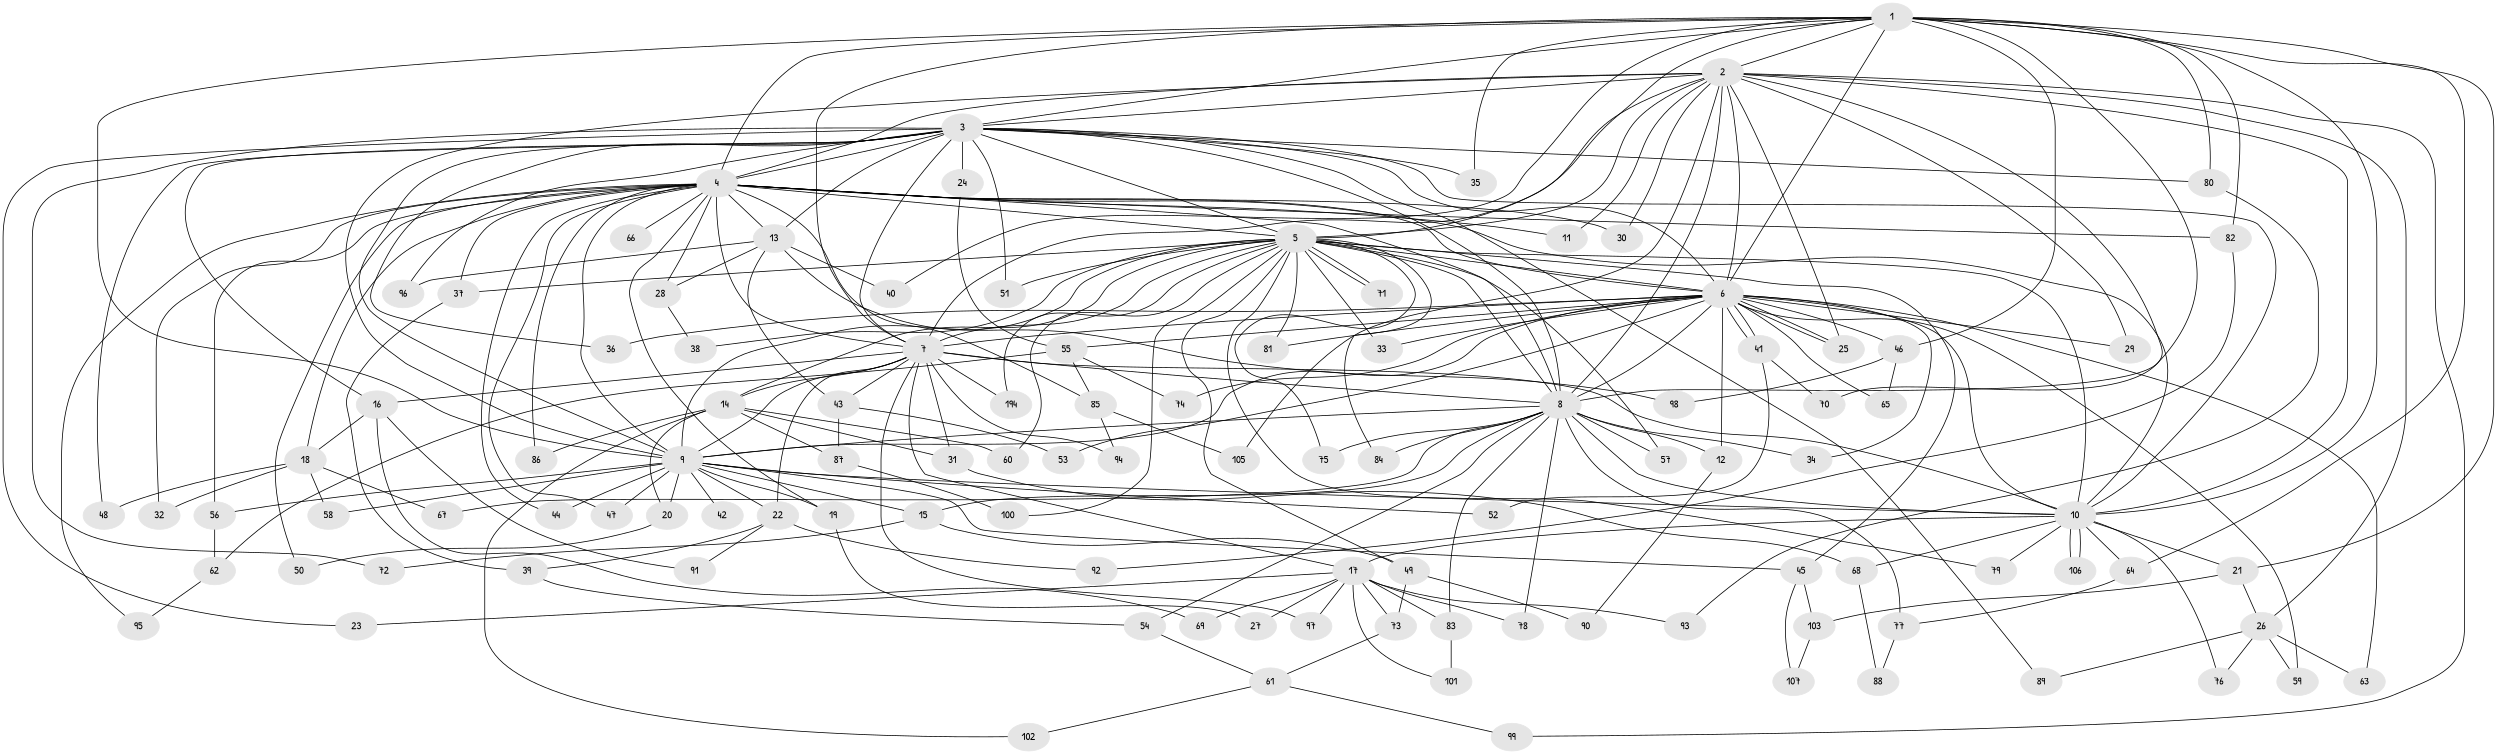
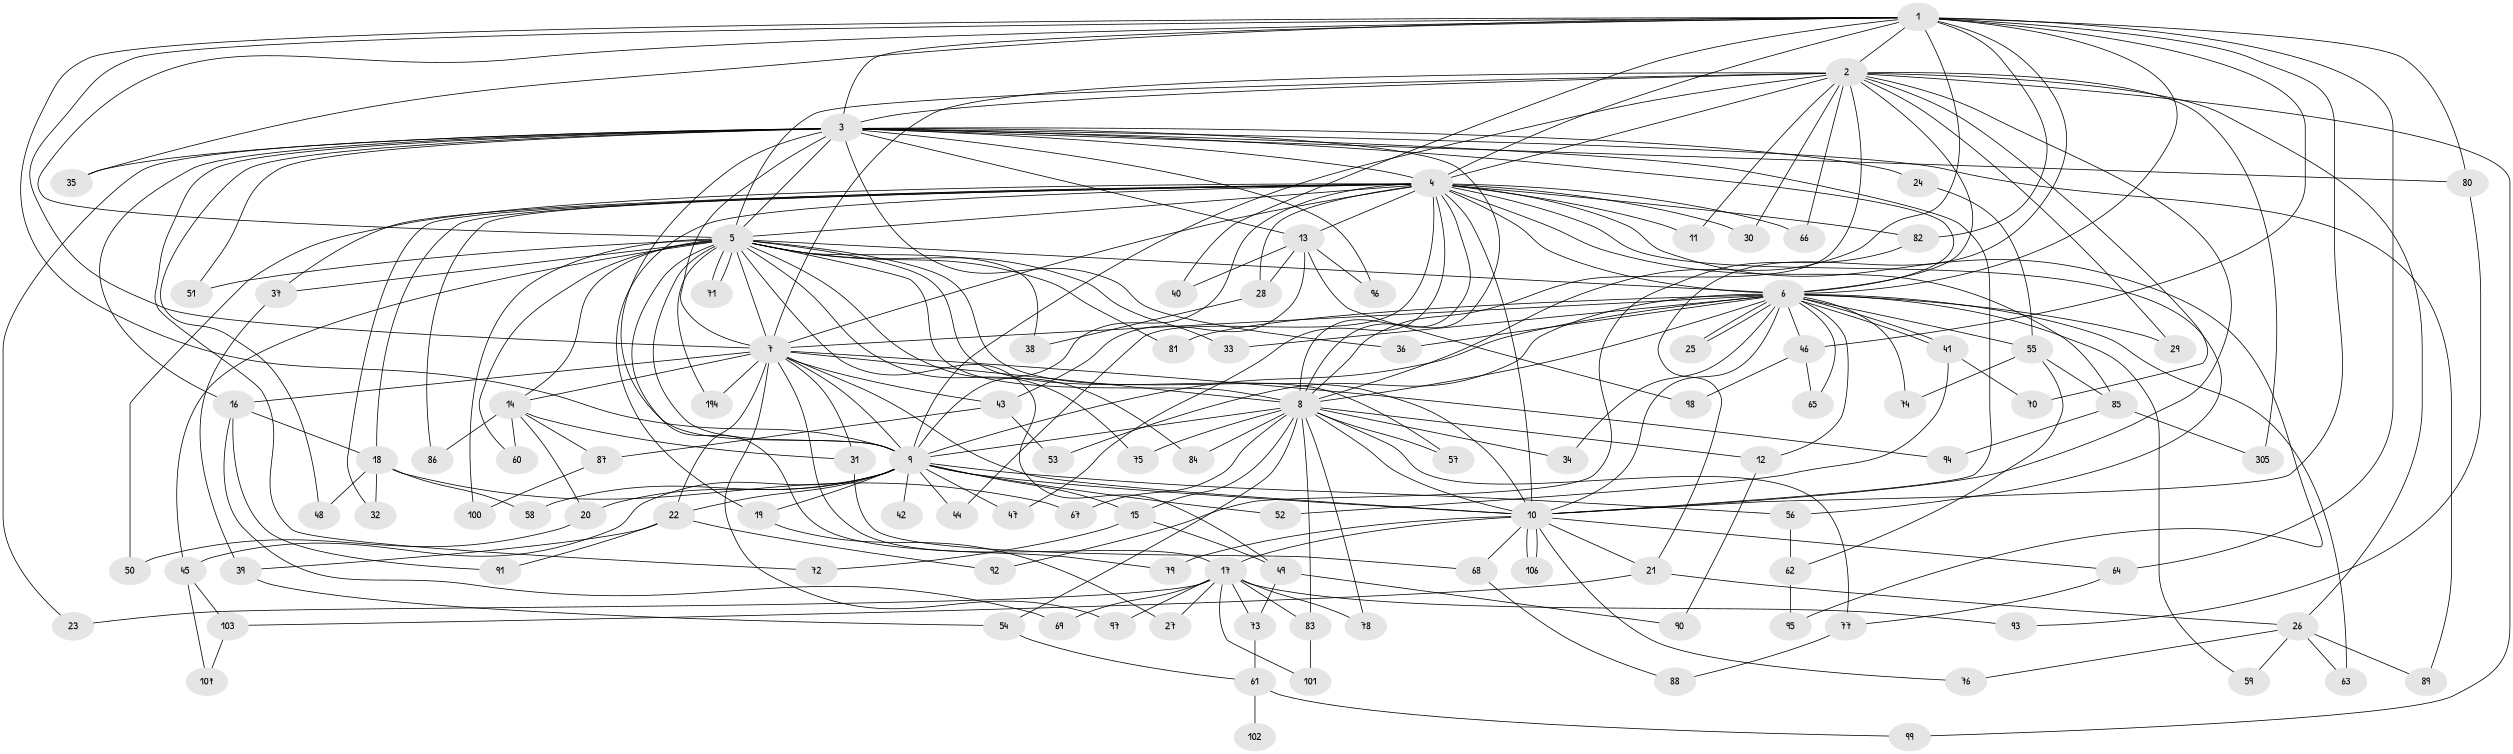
edge "2" -- "25": now "2" -- "66"
node "105": label "105" -> "305"
edge "14" -- "102": removed
